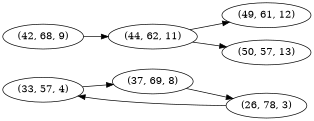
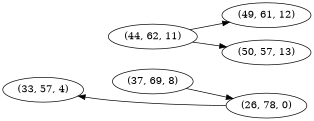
node "(42, 68, 9)": removed
edge "(33, 57, 4)" -> "(37, 69, 8)": removed
node "(26, 78, 3)": label "(26, 78, 3)" -> "(26, 78, 0)"
